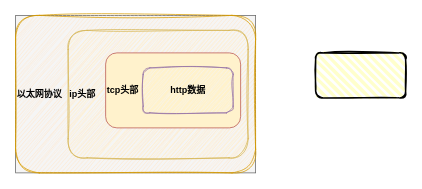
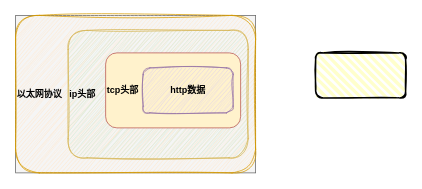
node "http数据": fillcolor #f5f5f5 -> #e1d5e7
node "ip头部": fillcolor #fff2cc -> #d5e8d4
